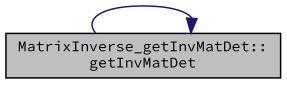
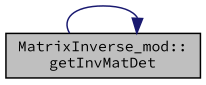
node "MatrixInverse_getInvMatDet:: getInvMatDet": label "MatrixInverse_getInvMatDet:: getInvMatDet" -> "MatrixInverse_mod:: getInvMatDet"
